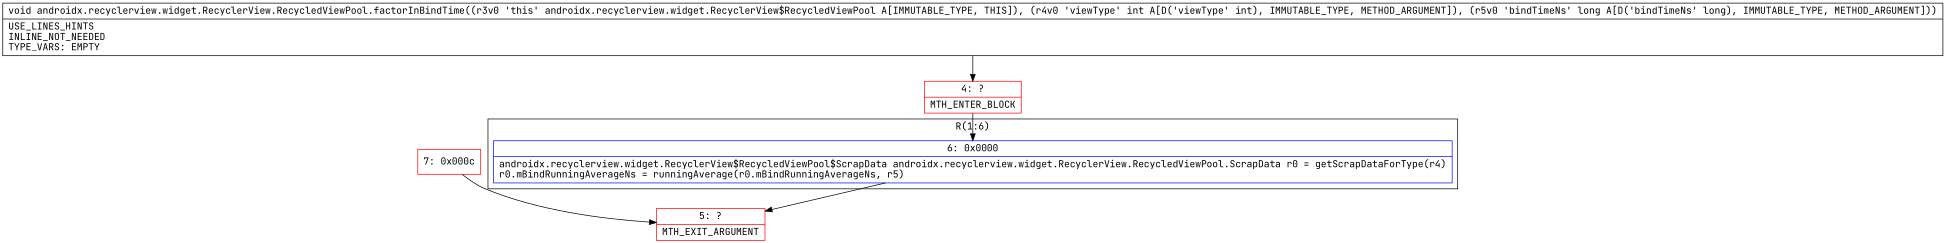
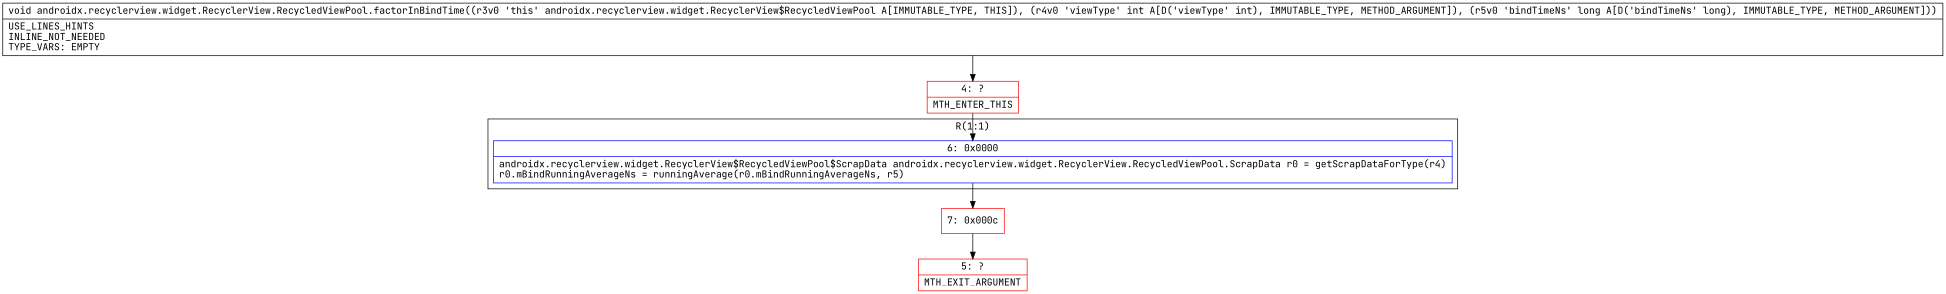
node "4: ?": text "MTH_ENTER_BLOCK" -> "MTH_ENTER_THIS"
cluster "R(1:6)": label "R(1:6)" -> "R(1:1)"
edge "6: 0x0000" -> "5: ?": now "6: 0x0000" -> "7: 0x000c"
